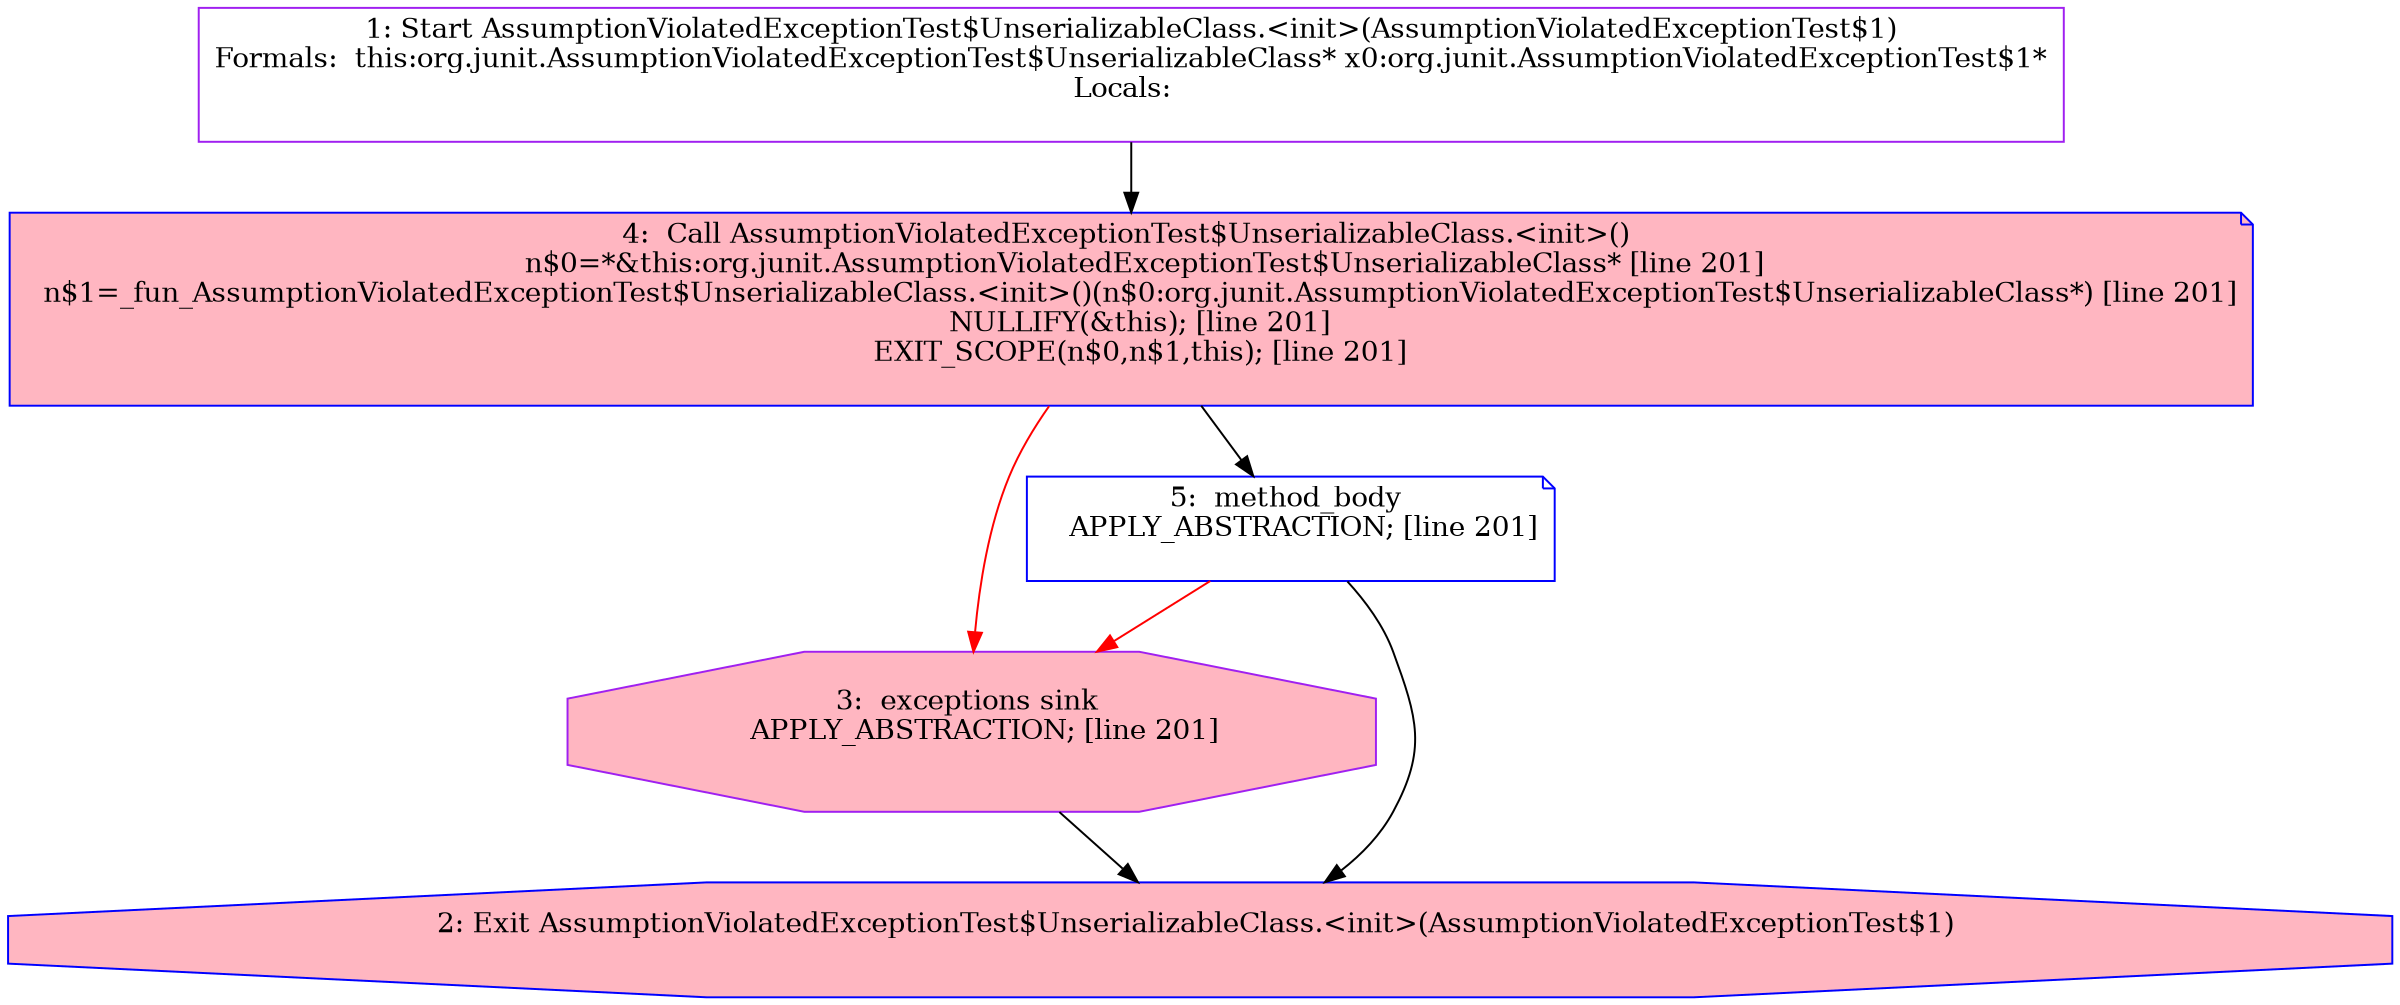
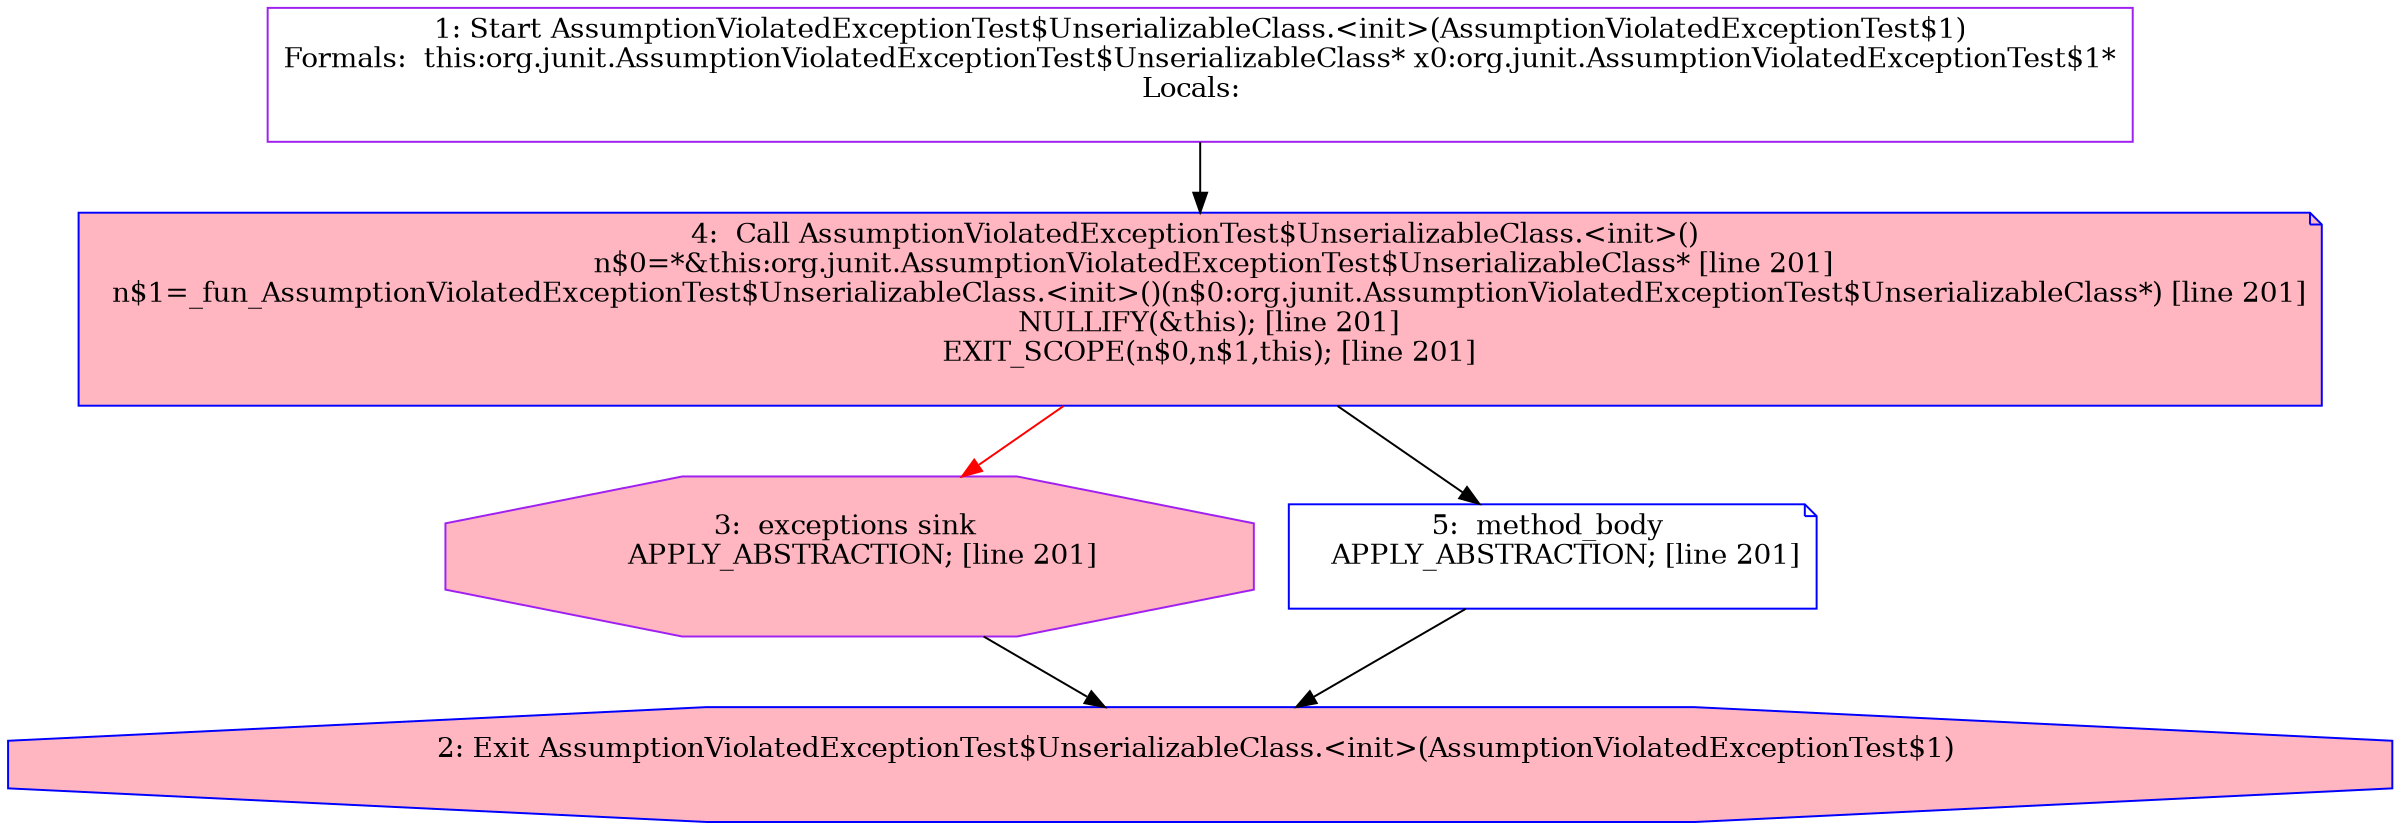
edge "5:  method_body APPLY_ABSTRACTION; [line 201]" -> "3:  exceptions sink APPLY_ABSTRACTION; [line 201]": removed
